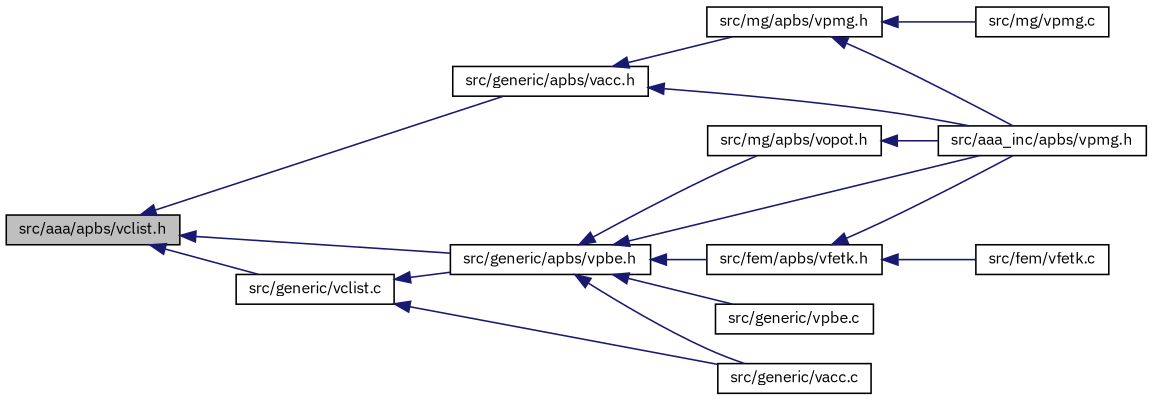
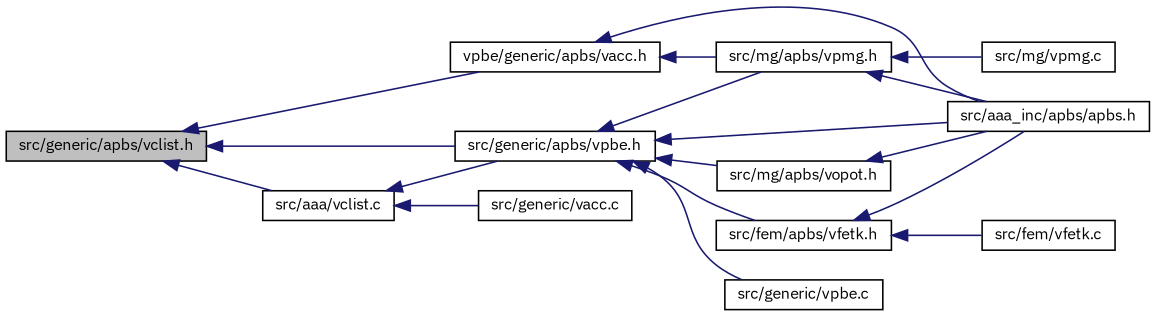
node "src/generic/apbs/vacc.h": label "src/generic/apbs/vacc.h" -> "vpbe/generic/apbs/vacc.h"
node "src/aaa_inc/apbs/vpmg.h": label "src/aaa_inc/apbs/vpmg.h" -> "src/aaa_inc/apbs/apbs.h"
node "src/aaa/apbs/vclist.h": label "src/aaa/apbs/vclist.h" -> "src/generic/apbs/vclist.h"
node "src/generic/vclist.c": label "src/generic/vclist.c" -> "src/aaa/vclist.c"
edge "src/generic/vacc.c" -> "src/generic/apbs/vpbe.h": now "src/mg/apbs/vpmg.h" -> "src/generic/apbs/vpbe.h"
